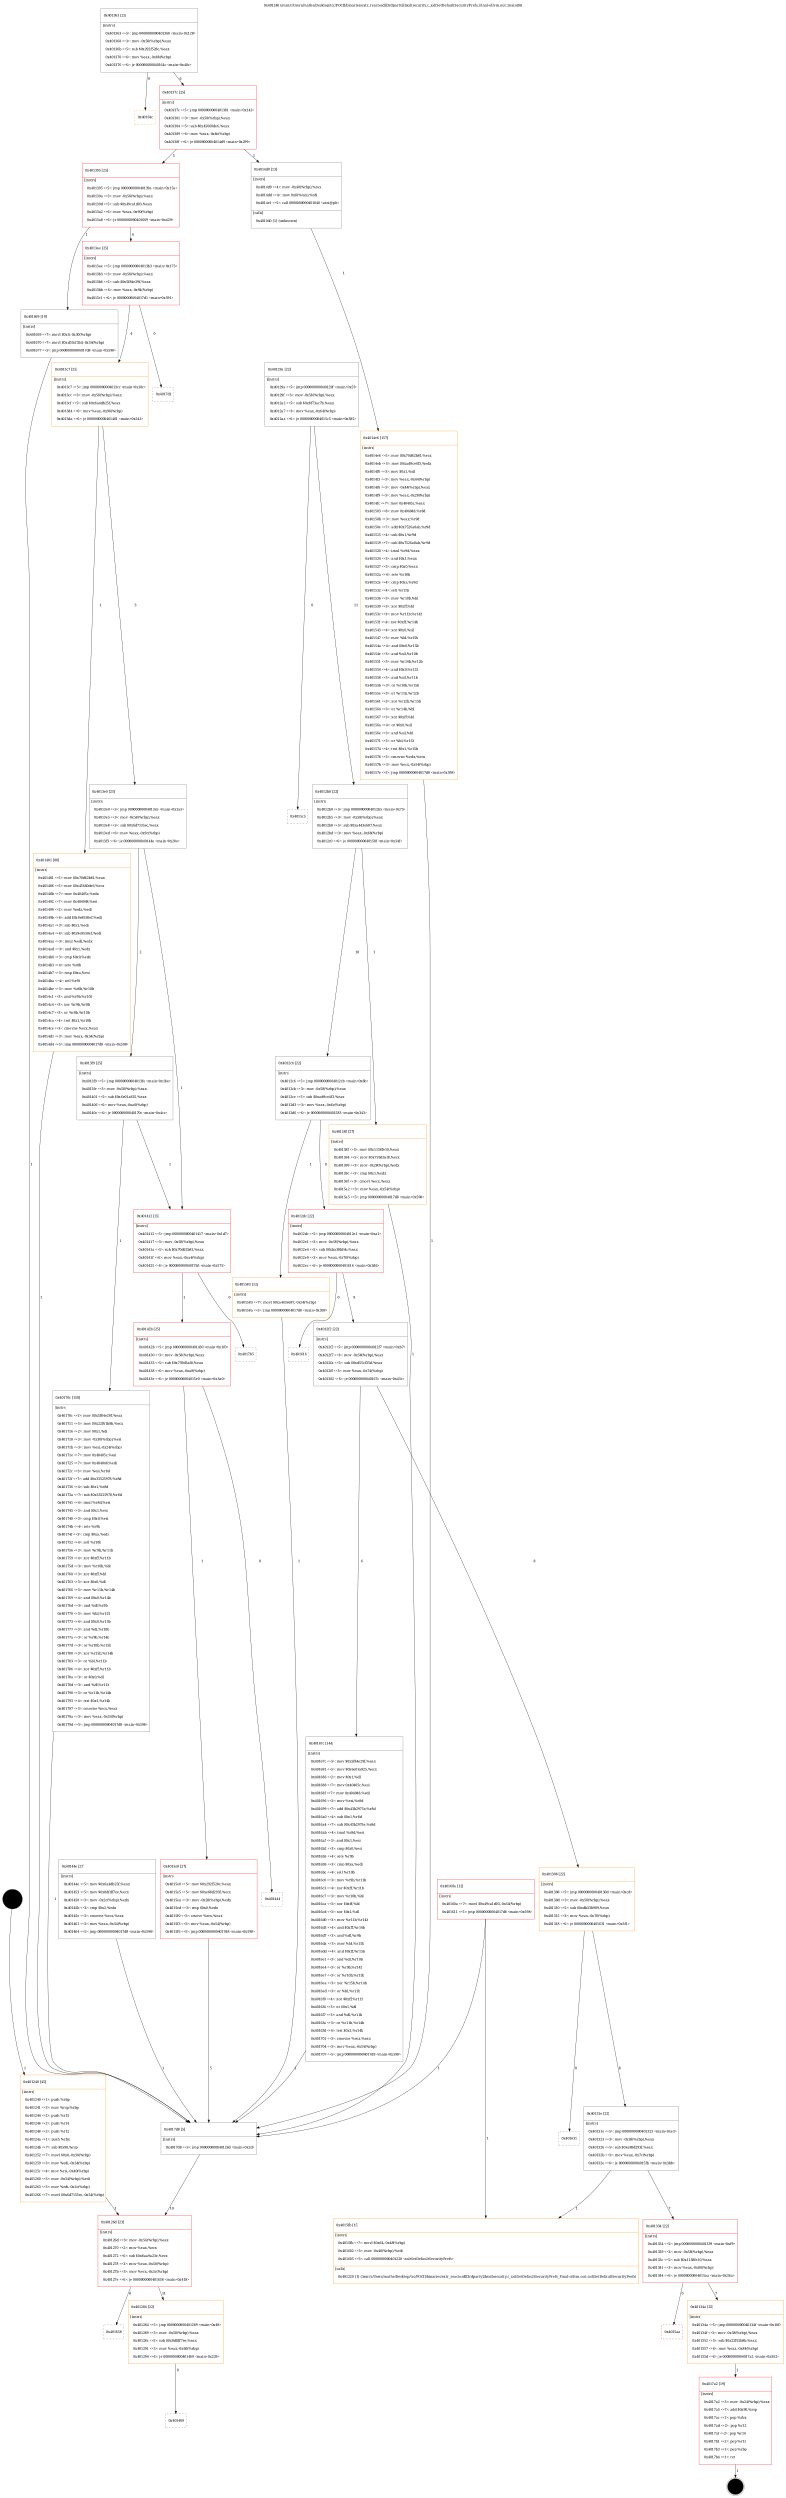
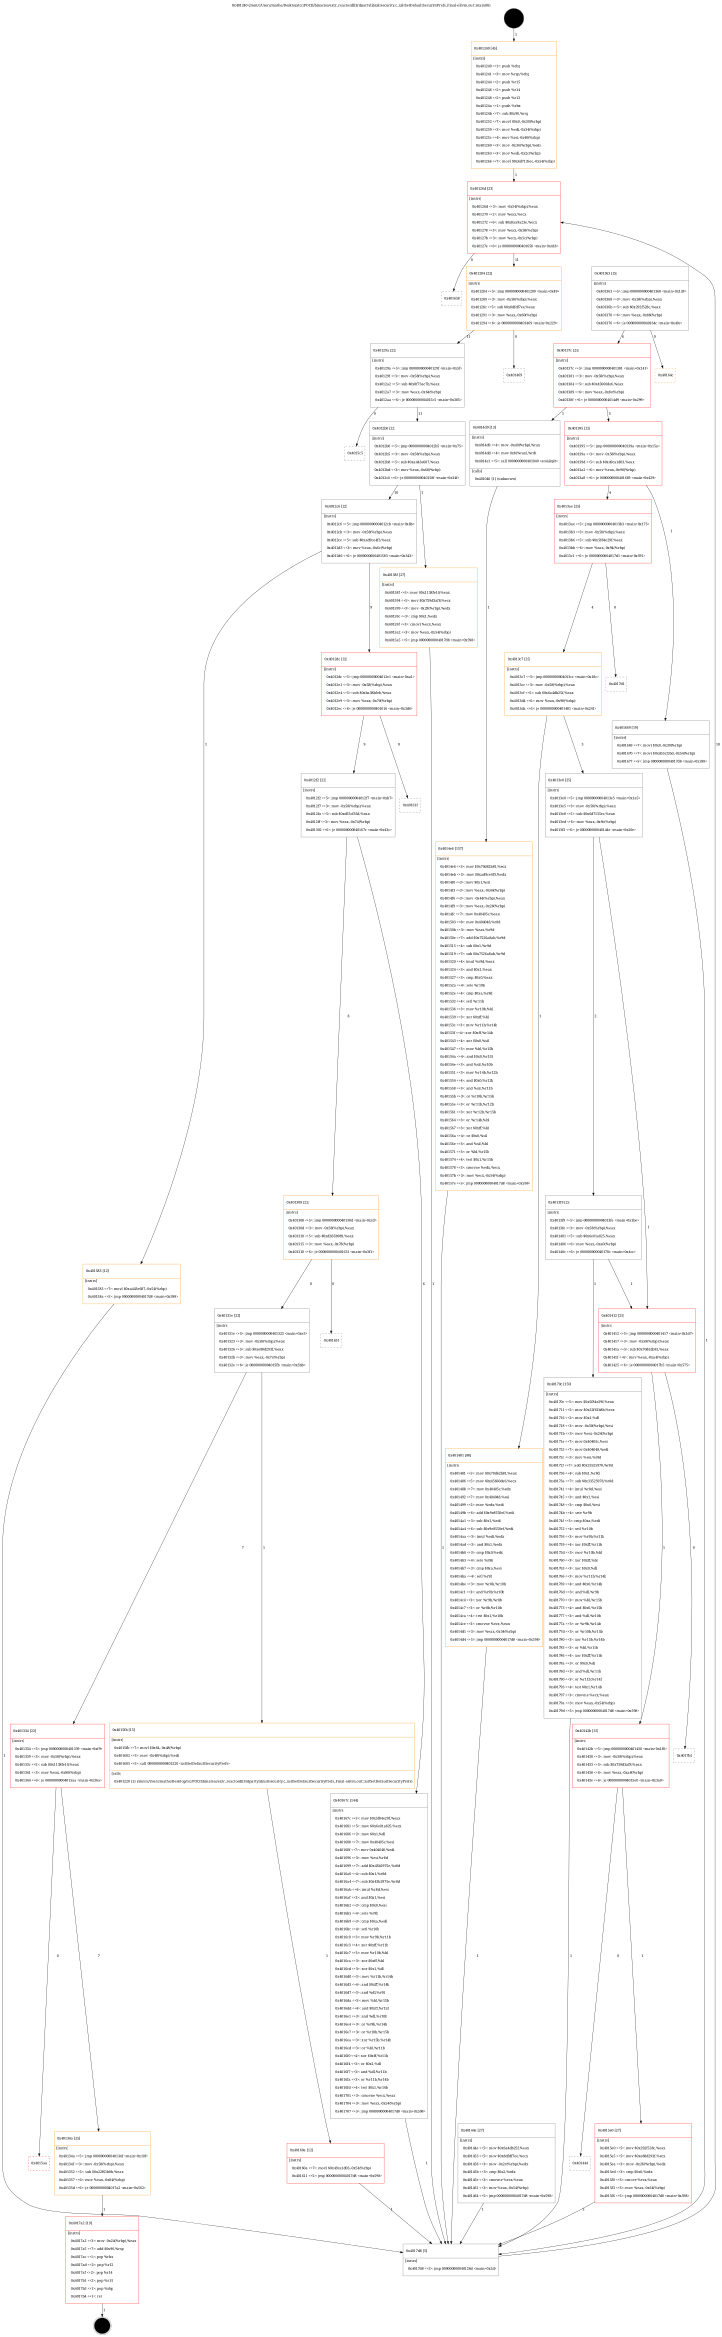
edge "0x401284 [22]" -> "0x40129a [22]": added, label "11"
edge "0x40160a [12]" -> "0x4015fb [15]": reversed
